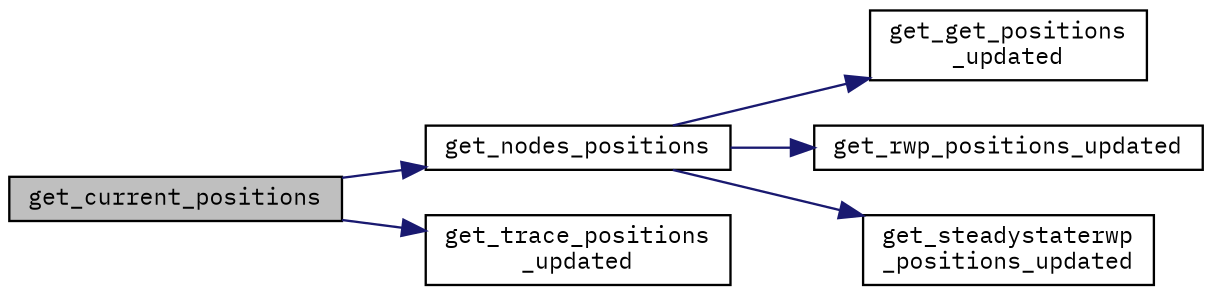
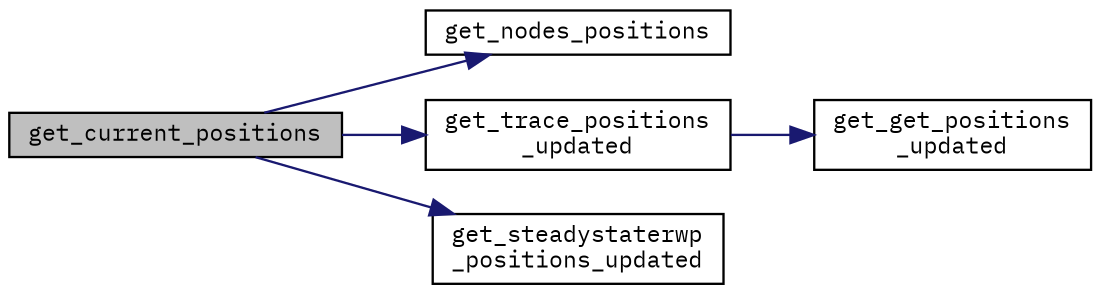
edge "get_nodes_positions" -> "get_get_positions _updated": now "get_trace_positions _updated" -> "get_get_positions _updated"
node "get_rwp_positions_updated": removed
edge "get_nodes_positions" -> "get_steadystaterwp _positions_updated": now "get_current_positions" -> "get_steadystaterwp _positions_updated"
